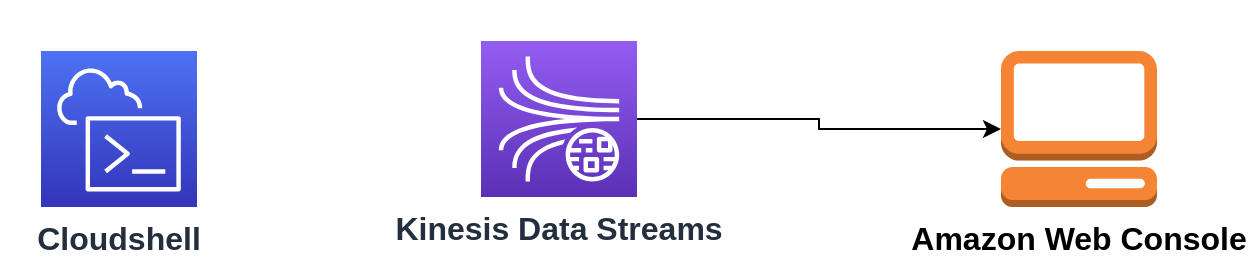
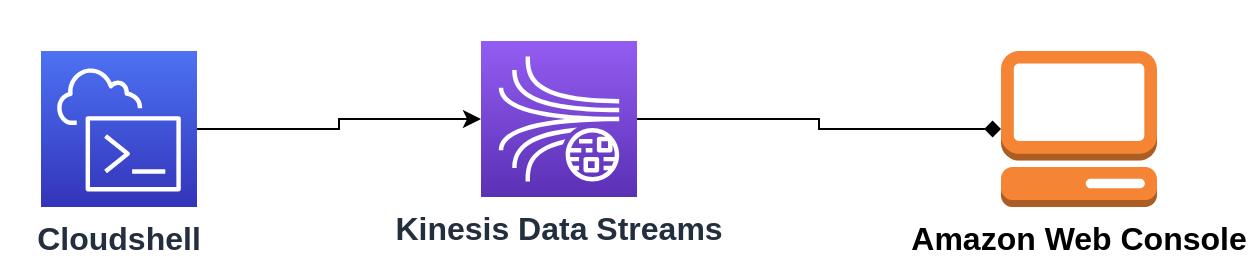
edge "Cloudshell" -> "Kinesis Data Streams": added
edge "Kinesis Data Streams" -> "Amazon Web Console": arrowhead classic -> diamond
